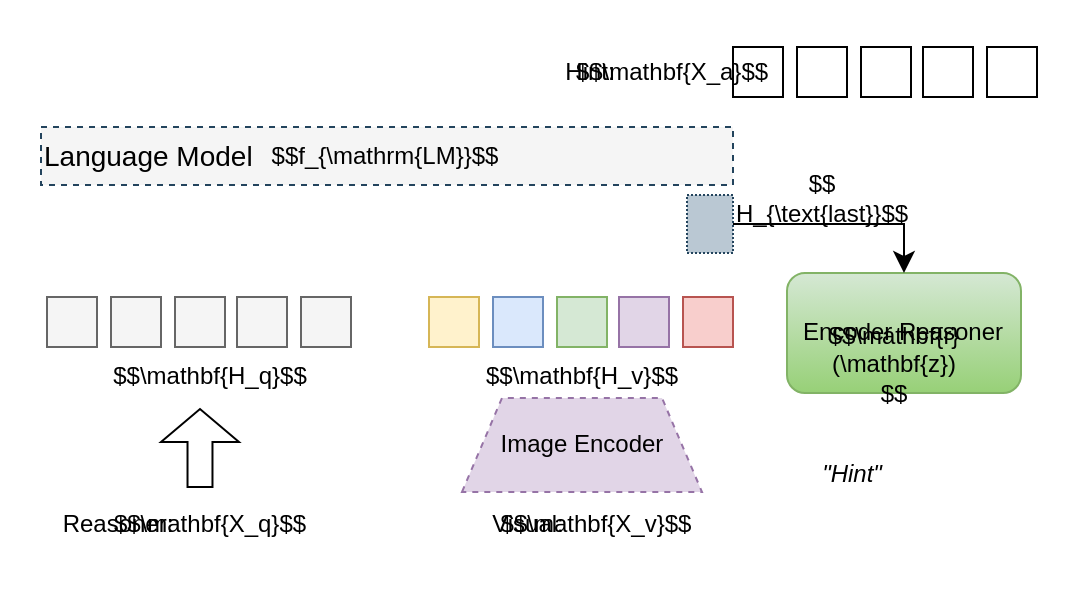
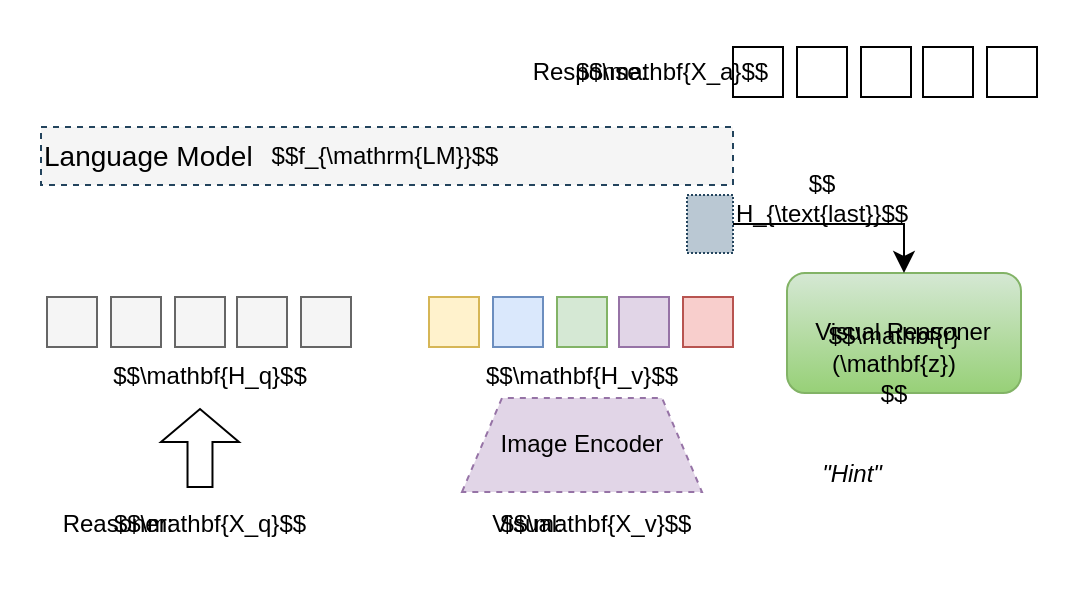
node "Hint:": label "Hint:" -> "Response:"
node "Encoder Reasoner": label "Encoder Reasoner" -> "Visual Reasoner"
